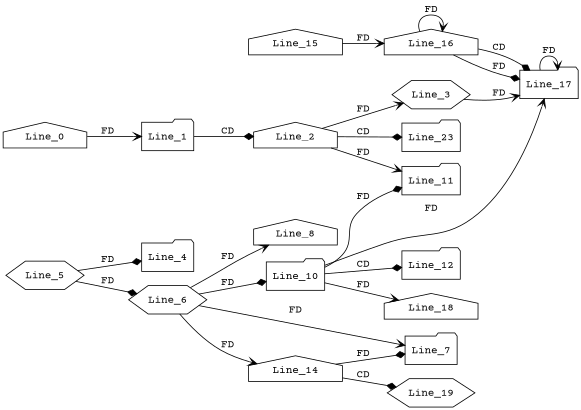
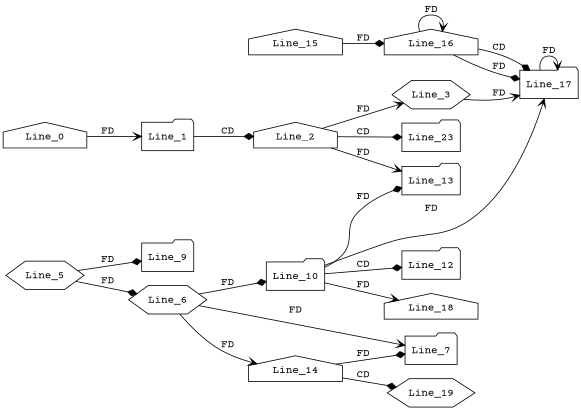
edge "Line_15" -> "Line_16": arrowhead vee -> diamond
node "Line_11": label "Line_11" -> "Line_13"
node "Line_8": removed
node "Line_4": label "Line_4" -> "Line_9"
